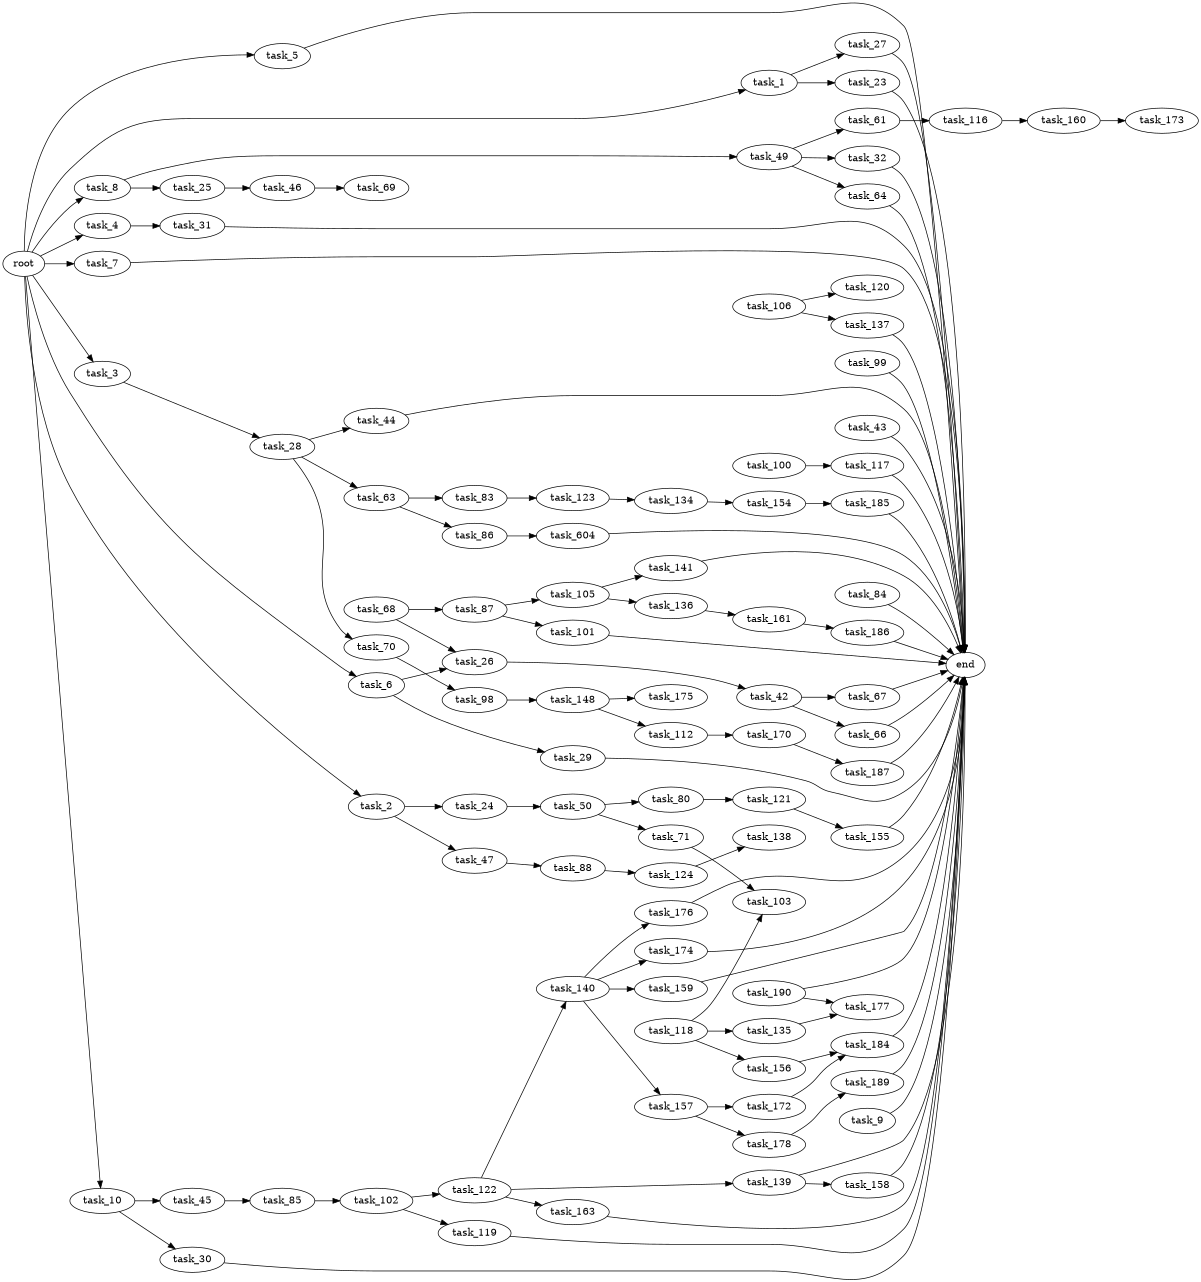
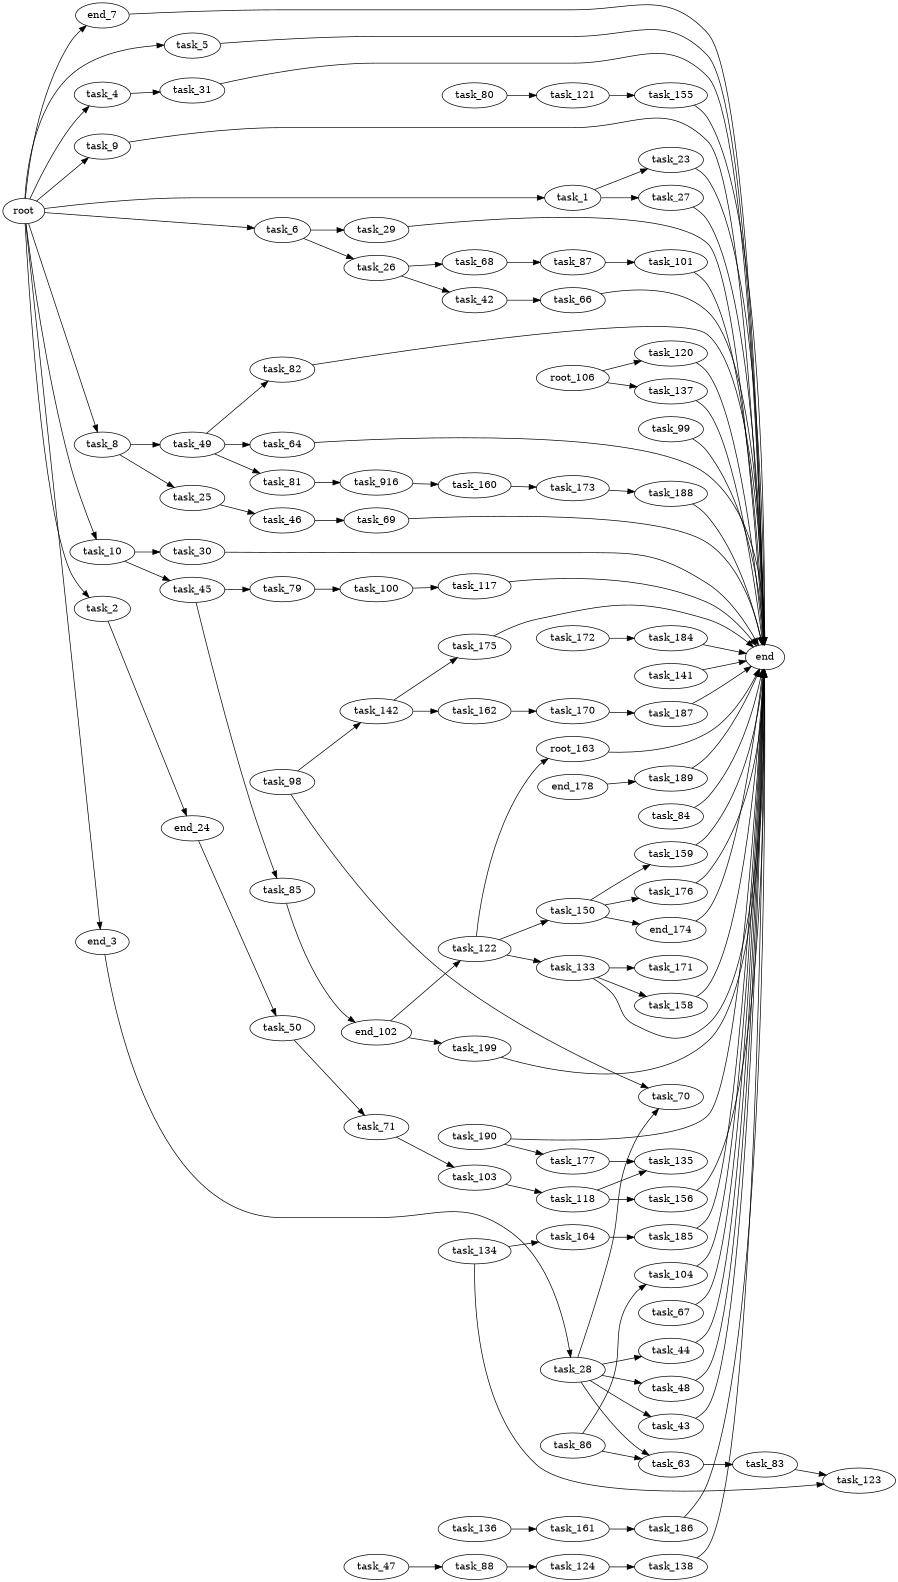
node "task_61": label "task_61" -> "task_81"
node "task_116": label "task_116" -> "task_916"
node "task_32": label "task_32" -> "task_82"
edge "root" -> "task_9": added
node "task_7": label "task_7" -> "end_7"
node "task_106": label "task_106" -> "root_106"
node "task_3": label "task_3" -> "end_3"
node "task_188": added
edge "task_120" -> "end": added
edge "task_123" -> "task_134": reversed
node "task_154": label "task_154" -> "task_164"
edge "task_63" -> "task_86": reversed
edge "task_69" -> "end": added
node "task_604": label "task_604" -> "task_104"
node "task_79": added
node "task_105": removed
edge "task_175" -> "end": added
edge "task_68" -> "task_26": reversed
edge "task_70" -> "task_98": reversed
edge "task_42" -> "task_67": removed
node "task_148": label "task_148" -> "task_142"
node "task_112": label "task_112" -> "task_162"
edge "task_50" -> "task_80": removed
node "task_24": label "task_24" -> "end_24"
edge "task_2" -> "task_47": removed
node "task_174": label "task_174" -> "end_174"
node "task_171": added
edge "task_118" -> "task_103": reversed
node "task_140": label "task_140" -> "task_150"
edge "task_135" -> "task_177": reversed
edge "task_156" -> "task_184": now "task_156" -> "end"
node "task_157": removed
node "task_178": label "task_178" -> "end_178"
node "task_139": label "task_139" -> "task_133"
node "task_102": label "task_102" -> "end_102"
node "task_163": label "task_163" -> "root_163"
node "task_119": label "task_119" -> "task_199"
edge "task_138" -> "end": added
node "task_48": added
edge "task_28" -> "task_43": added
